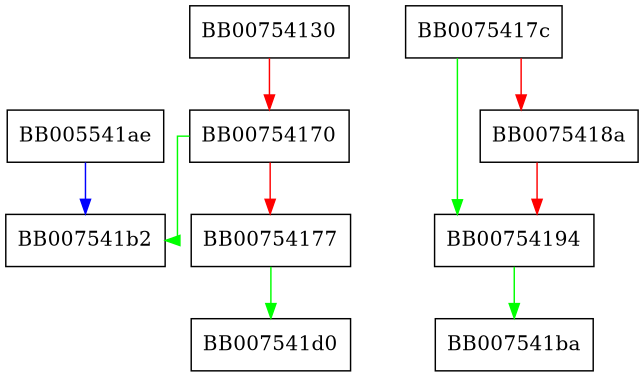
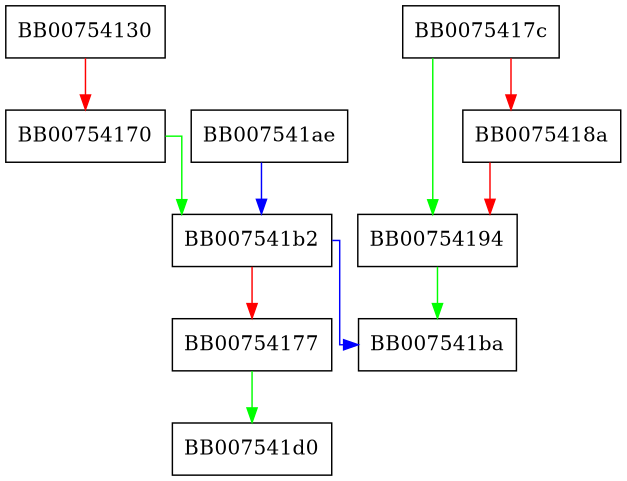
node "BB005541ae": label "BB005541ae" -> "BB007541ae"
edge "BB00754170" -> "BB00754177": now "BB007541b2" -> "BB00754177"
edge "BB007541b2" -> "BB007541ba": added
